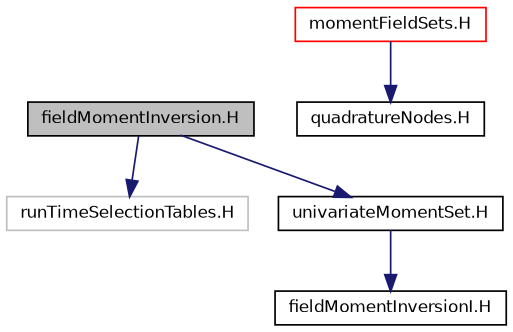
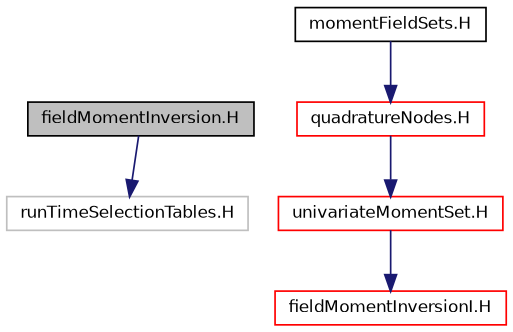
node "momentFieldSets.H": color red -> black
node "quadratureNodes.H": color black -> red
edge "fieldMomentInversion.H" -> "univariateMomentSet.H": now "quadratureNodes.H" -> "univariateMomentSet.H"
node "univariateMomentSet.H": color black -> red
node "fieldMomentInversionI.H": color black -> red
